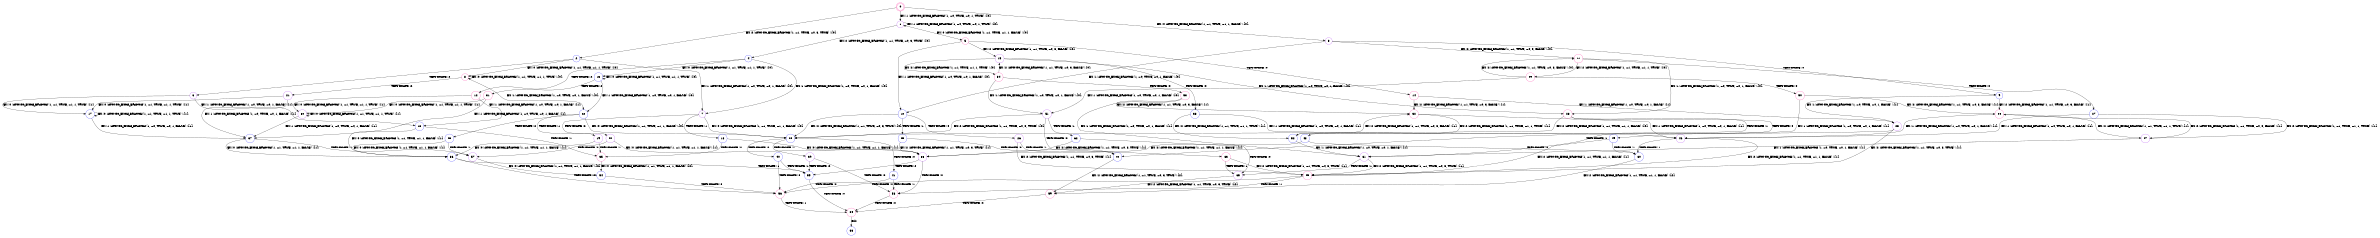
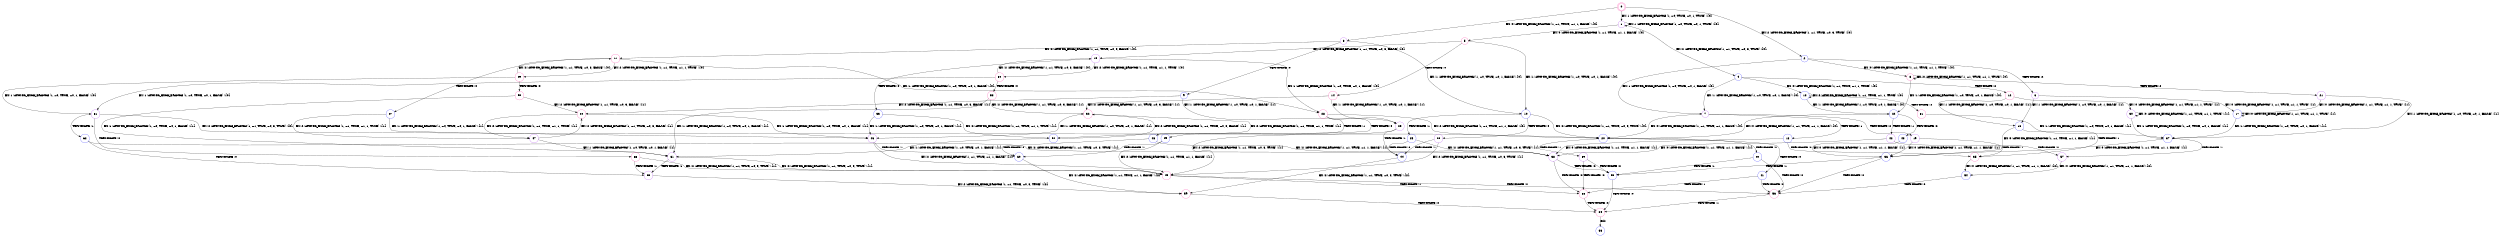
edge "31" -> "30": removed, label "EX !0 !ATOMIC_EXCH_BRANCH (1, +1, TRUE, +1, 1, TRUE) !{1}"
edge "43" -> "57": removed, label "TERMINATE !1"
